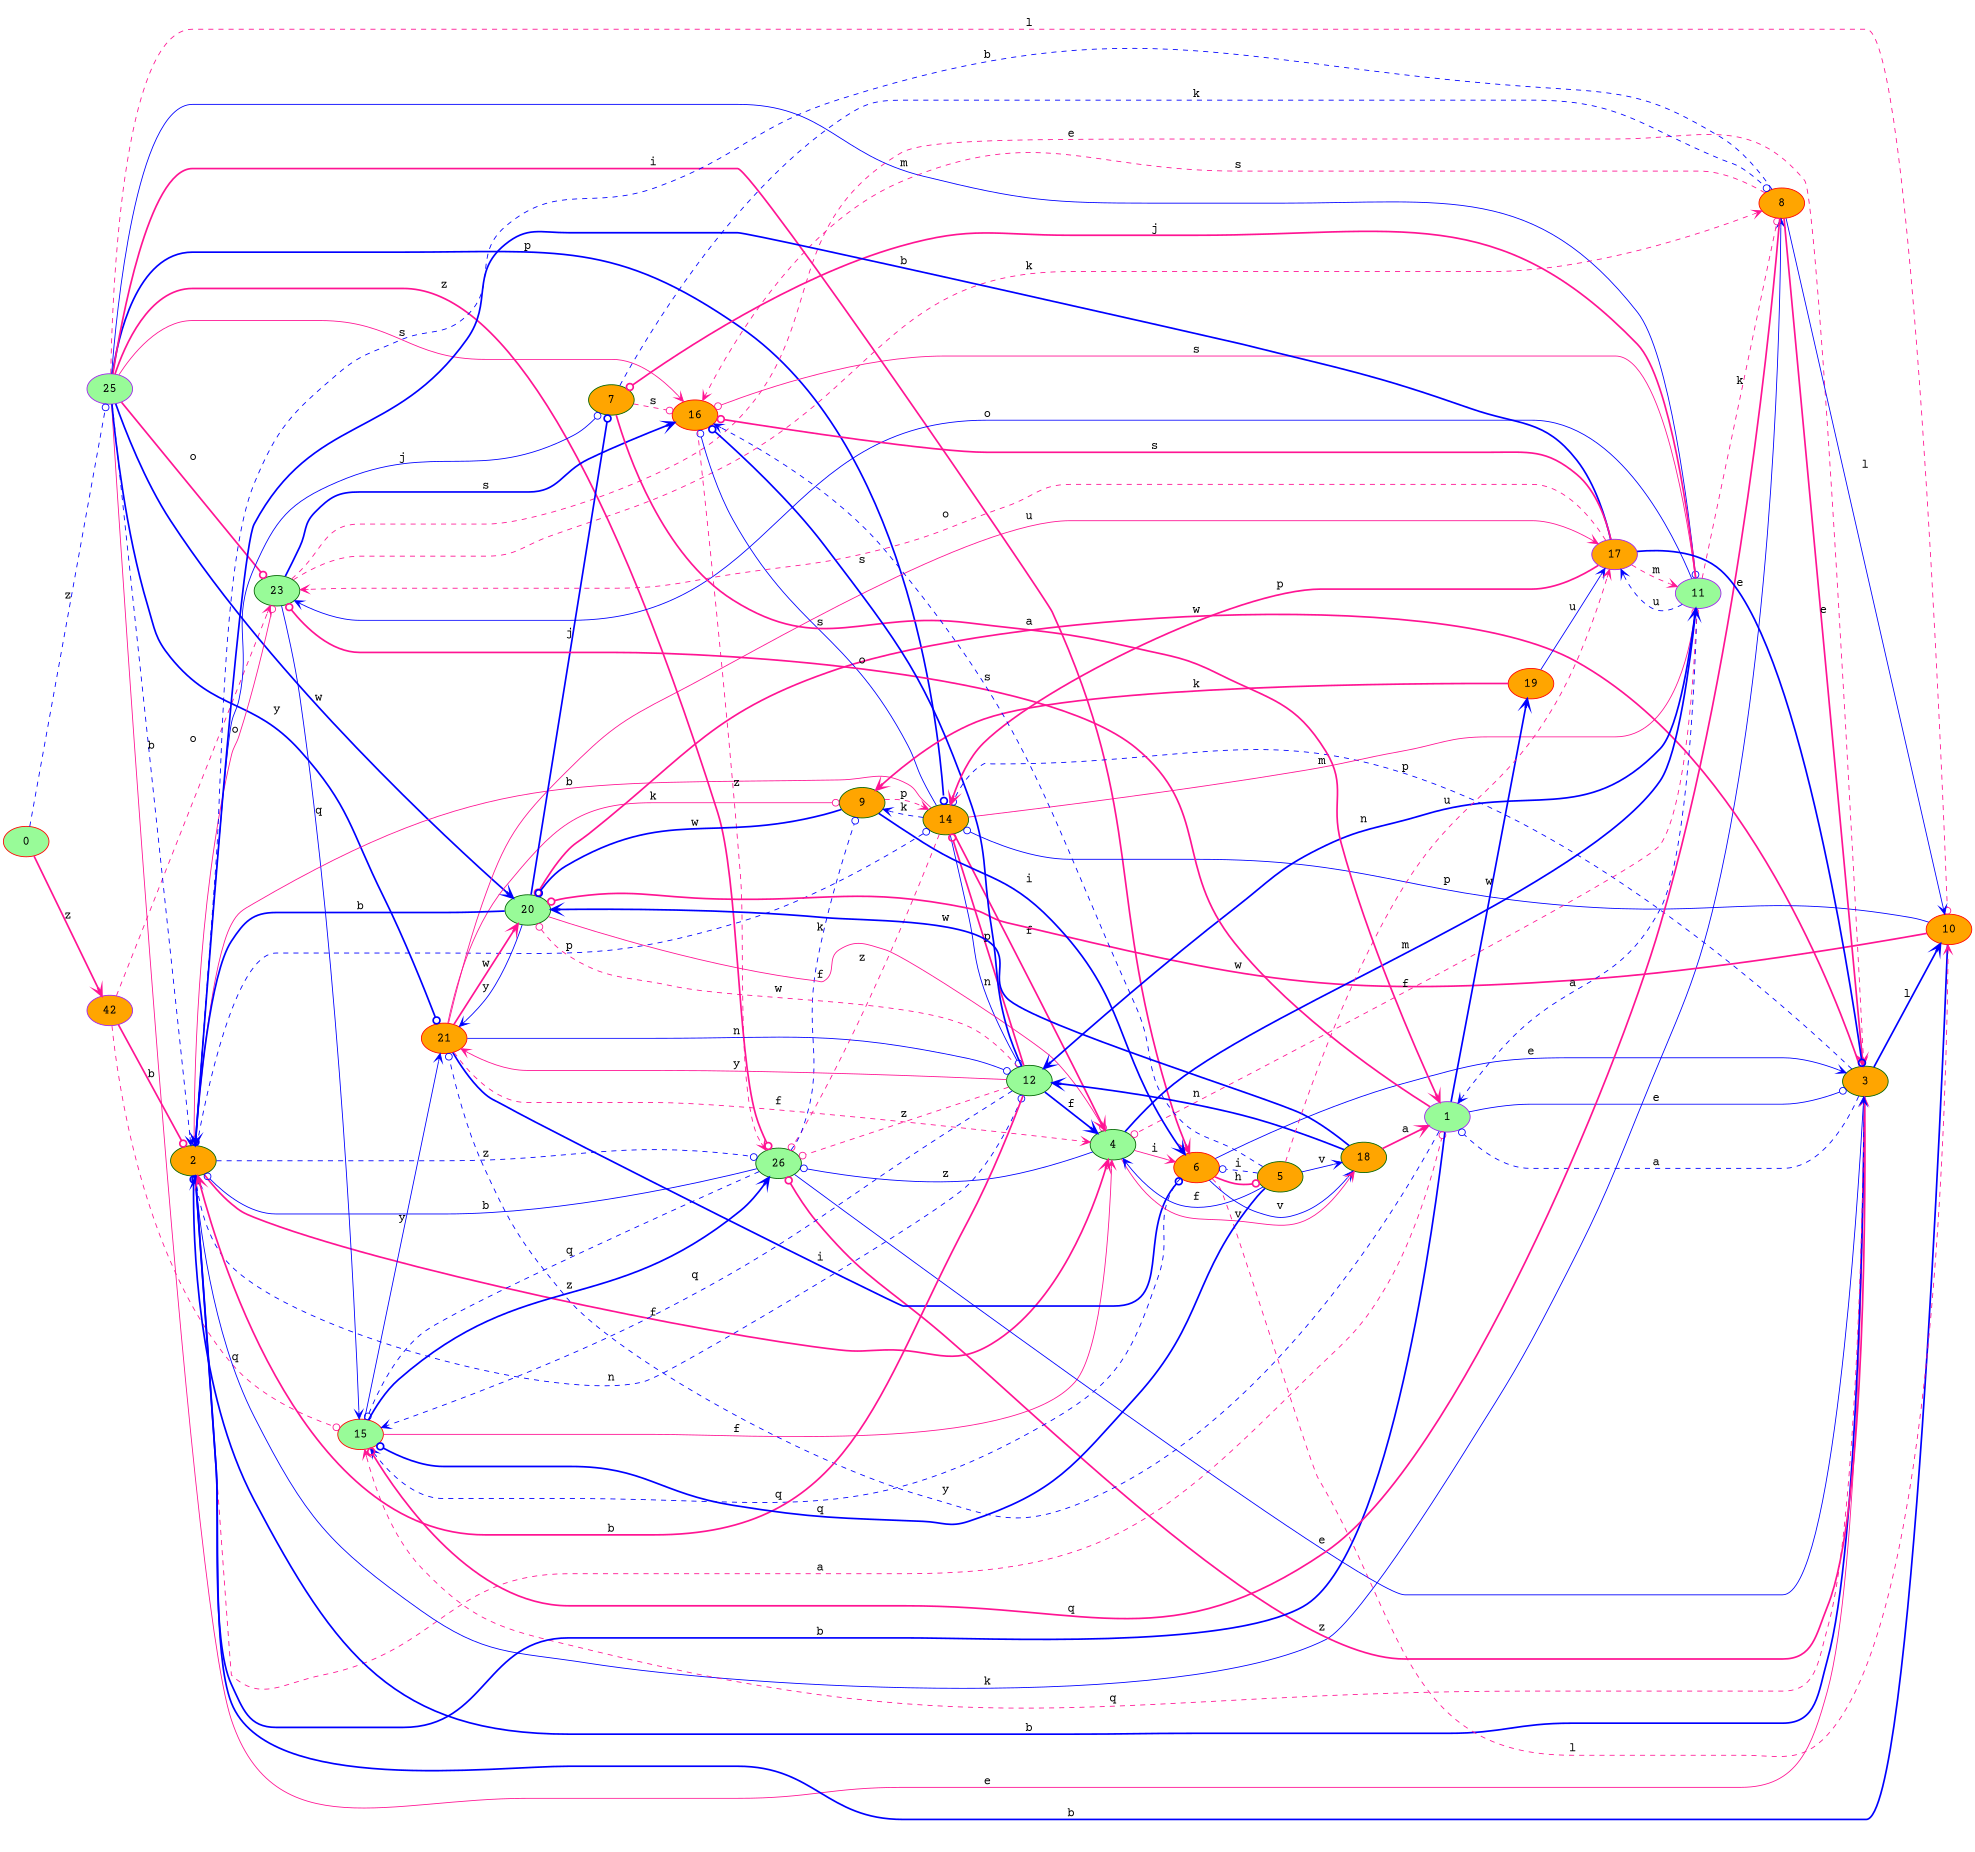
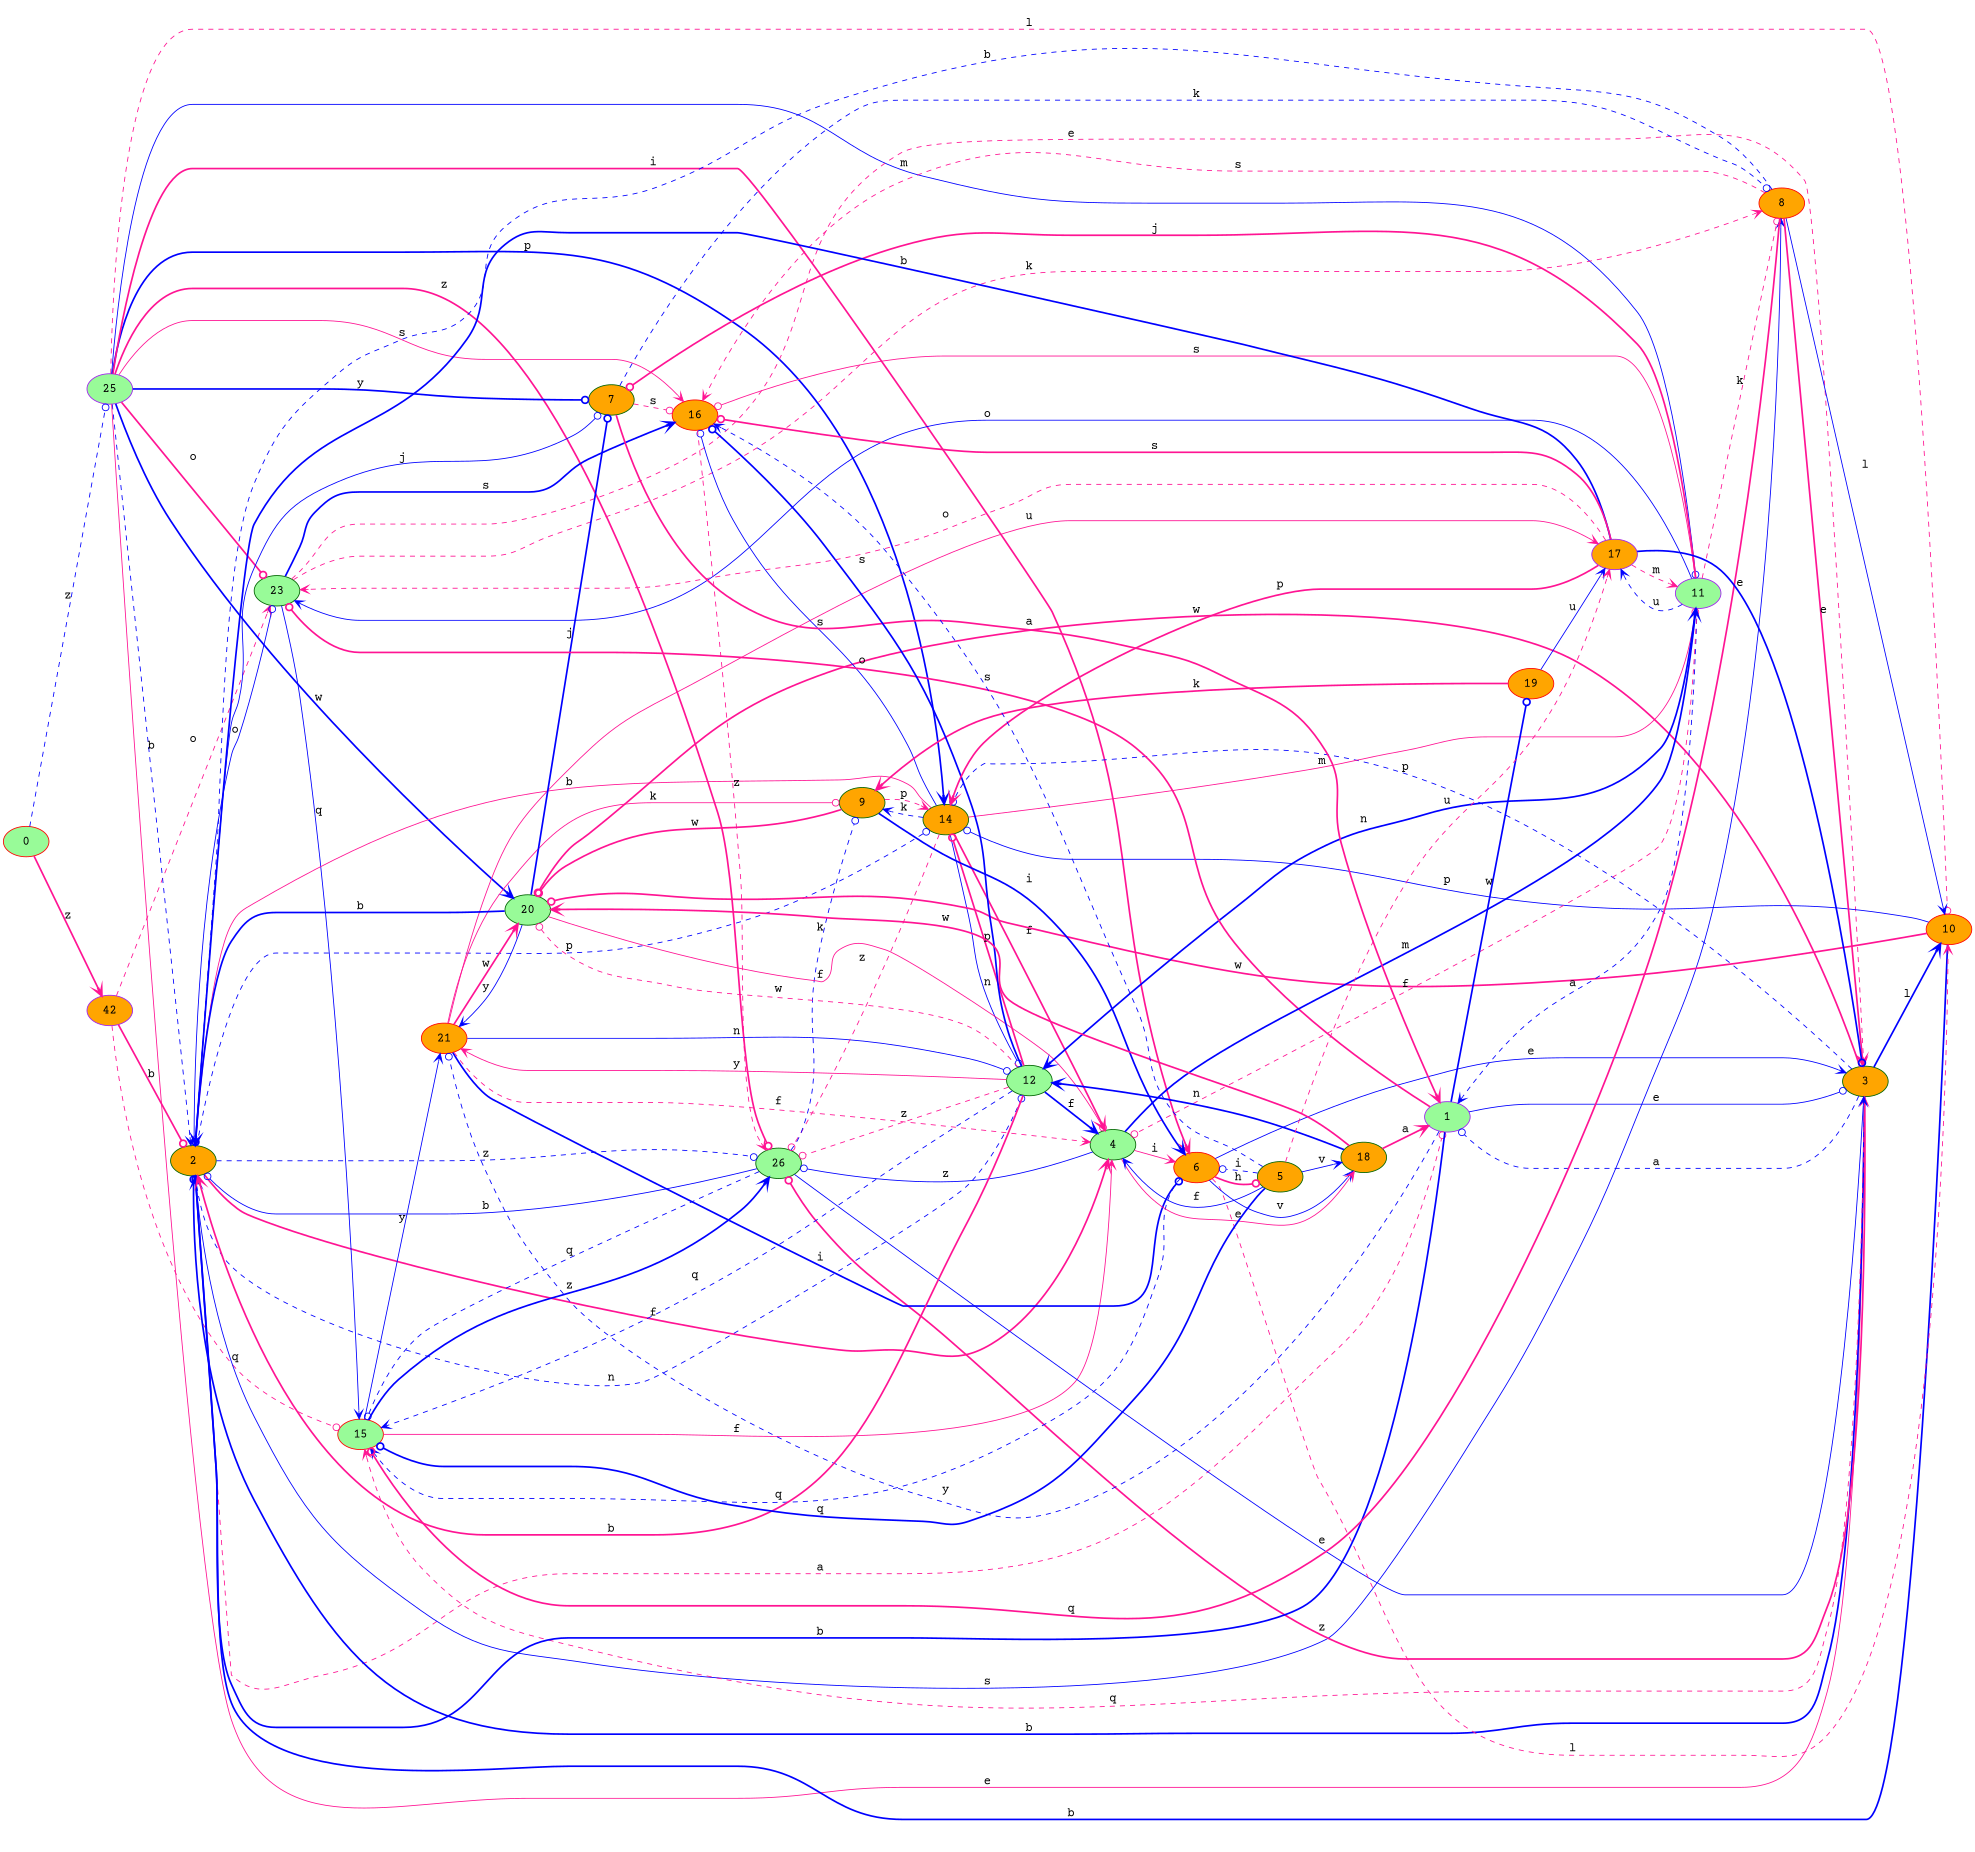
edge "25" -> "14": arrowhead odot -> vee
edge "25" -> "21": now "25" -> "7"
edge "9" -> "20": color blue -> deeppink
edge "2" -> "23": color deeppink -> blue
edge "1" -> "19": arrowhead vee -> odot
edge "18" -> "20": color blue -> deeppink
edge "4" -> "18": label "v" -> "e"
edge "2" -> "8": label "k" -> "s"
